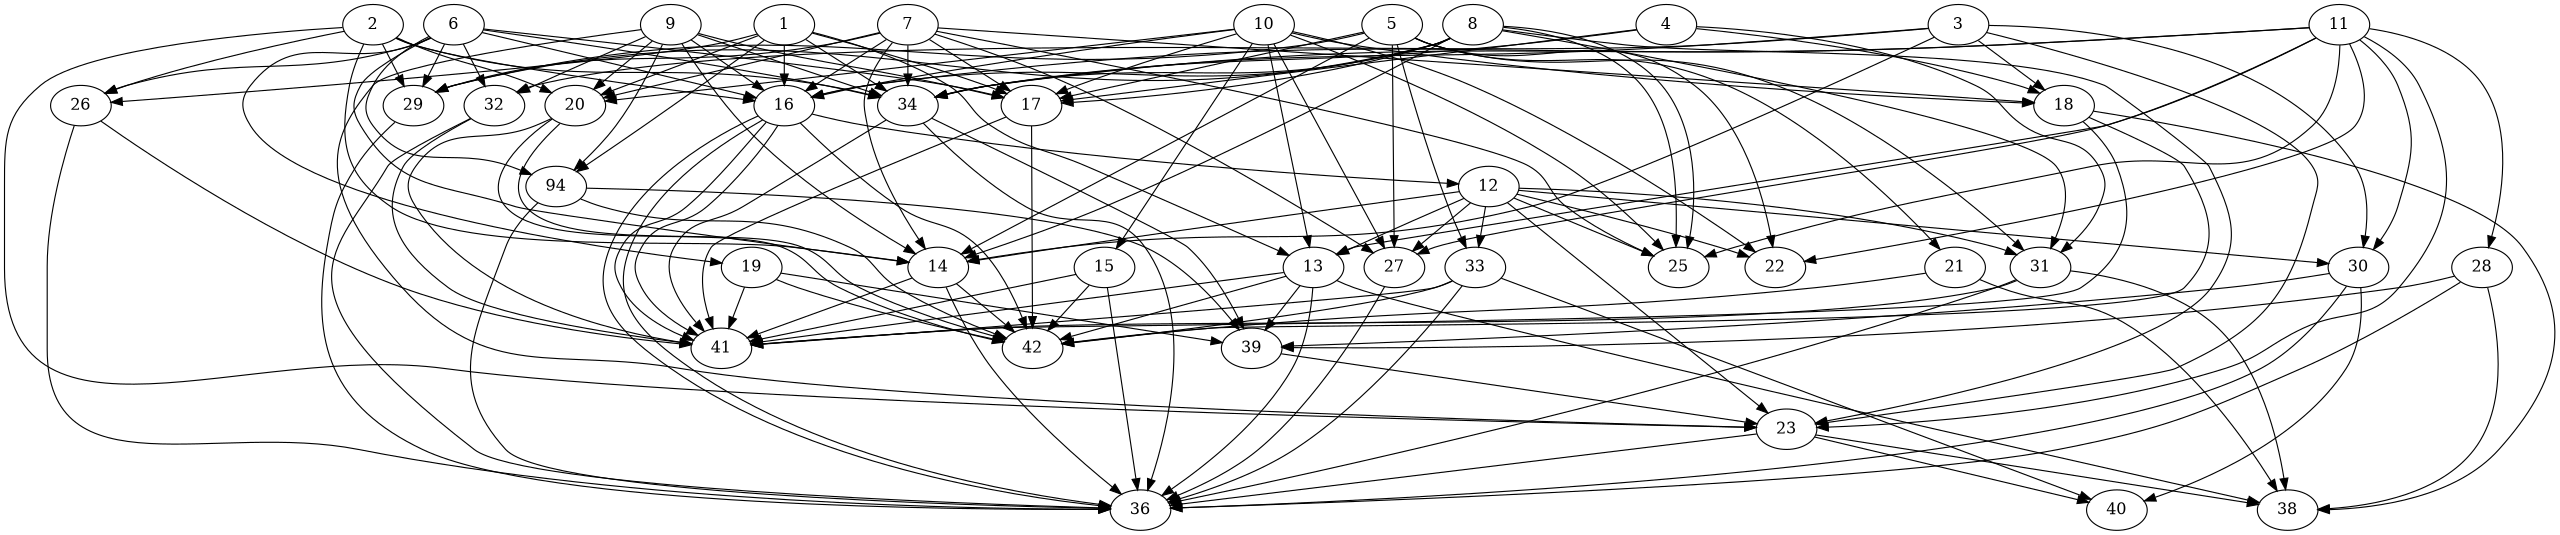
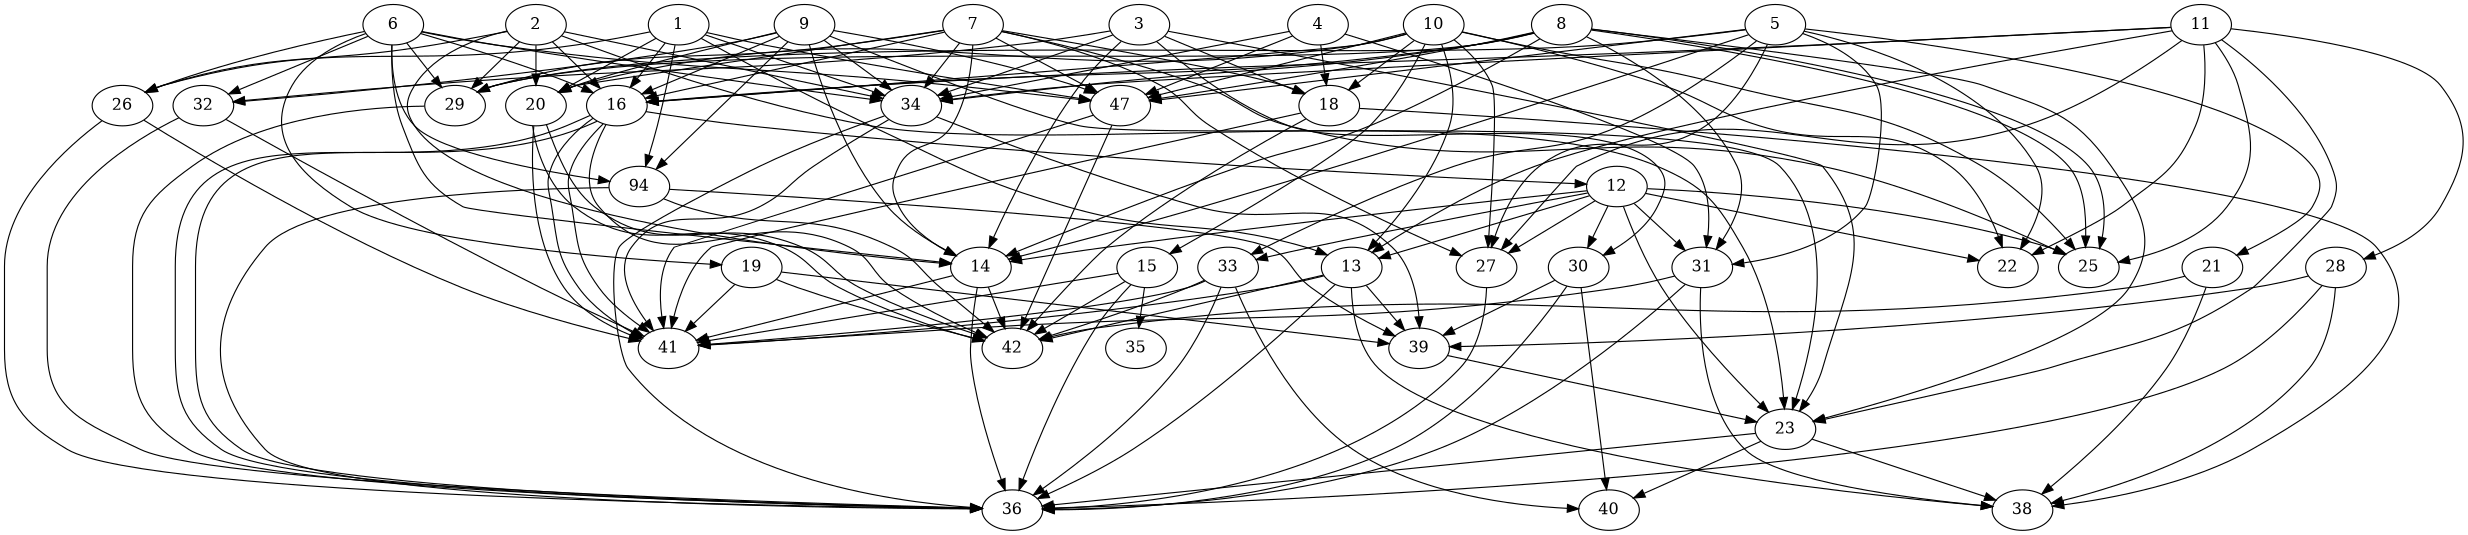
node "17": label "17" -> "47"
edge "11" -> "30": removed
node "35": added
